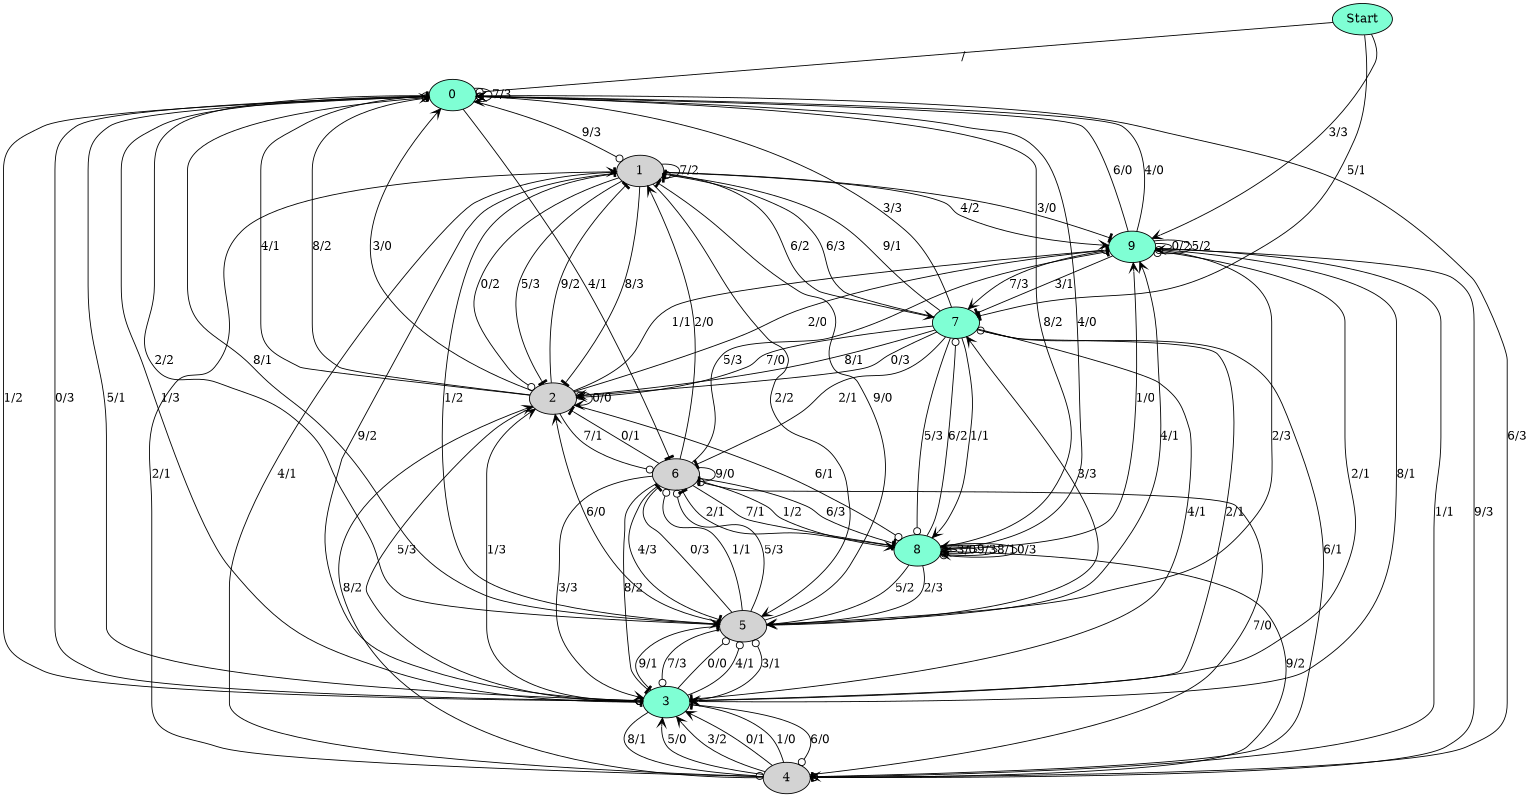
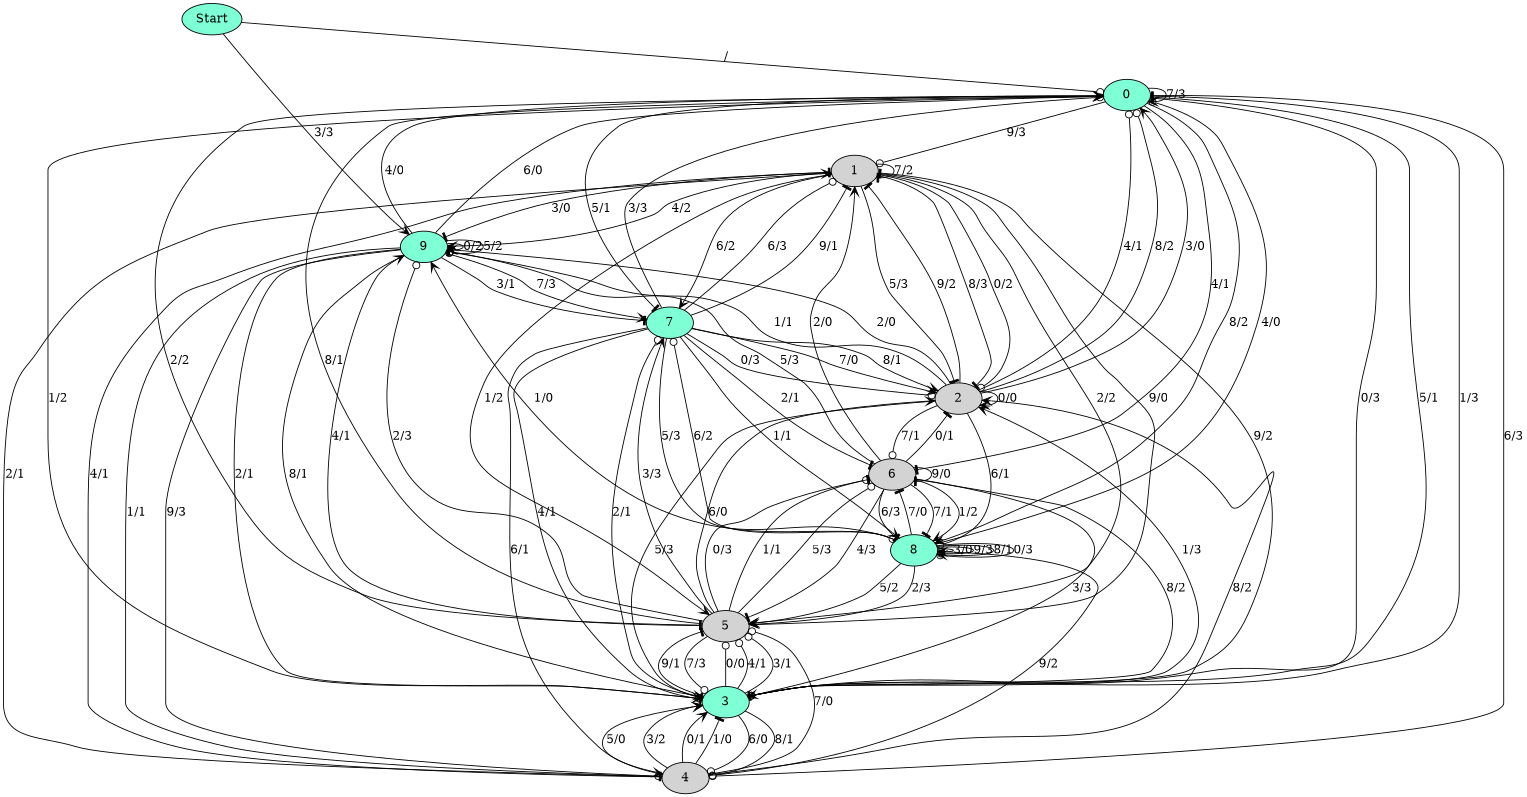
edge "Start" -> "7": now "0" -> "7"
edge "8" -> "6": label "2/1" -> "7/0"
edge "4" -> "6": now "4" -> "5"
